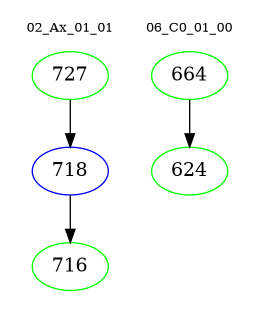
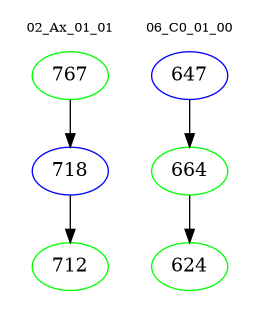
node "727": label "727" -> "767"
node "647": added
node "716": label "716" -> "712"
